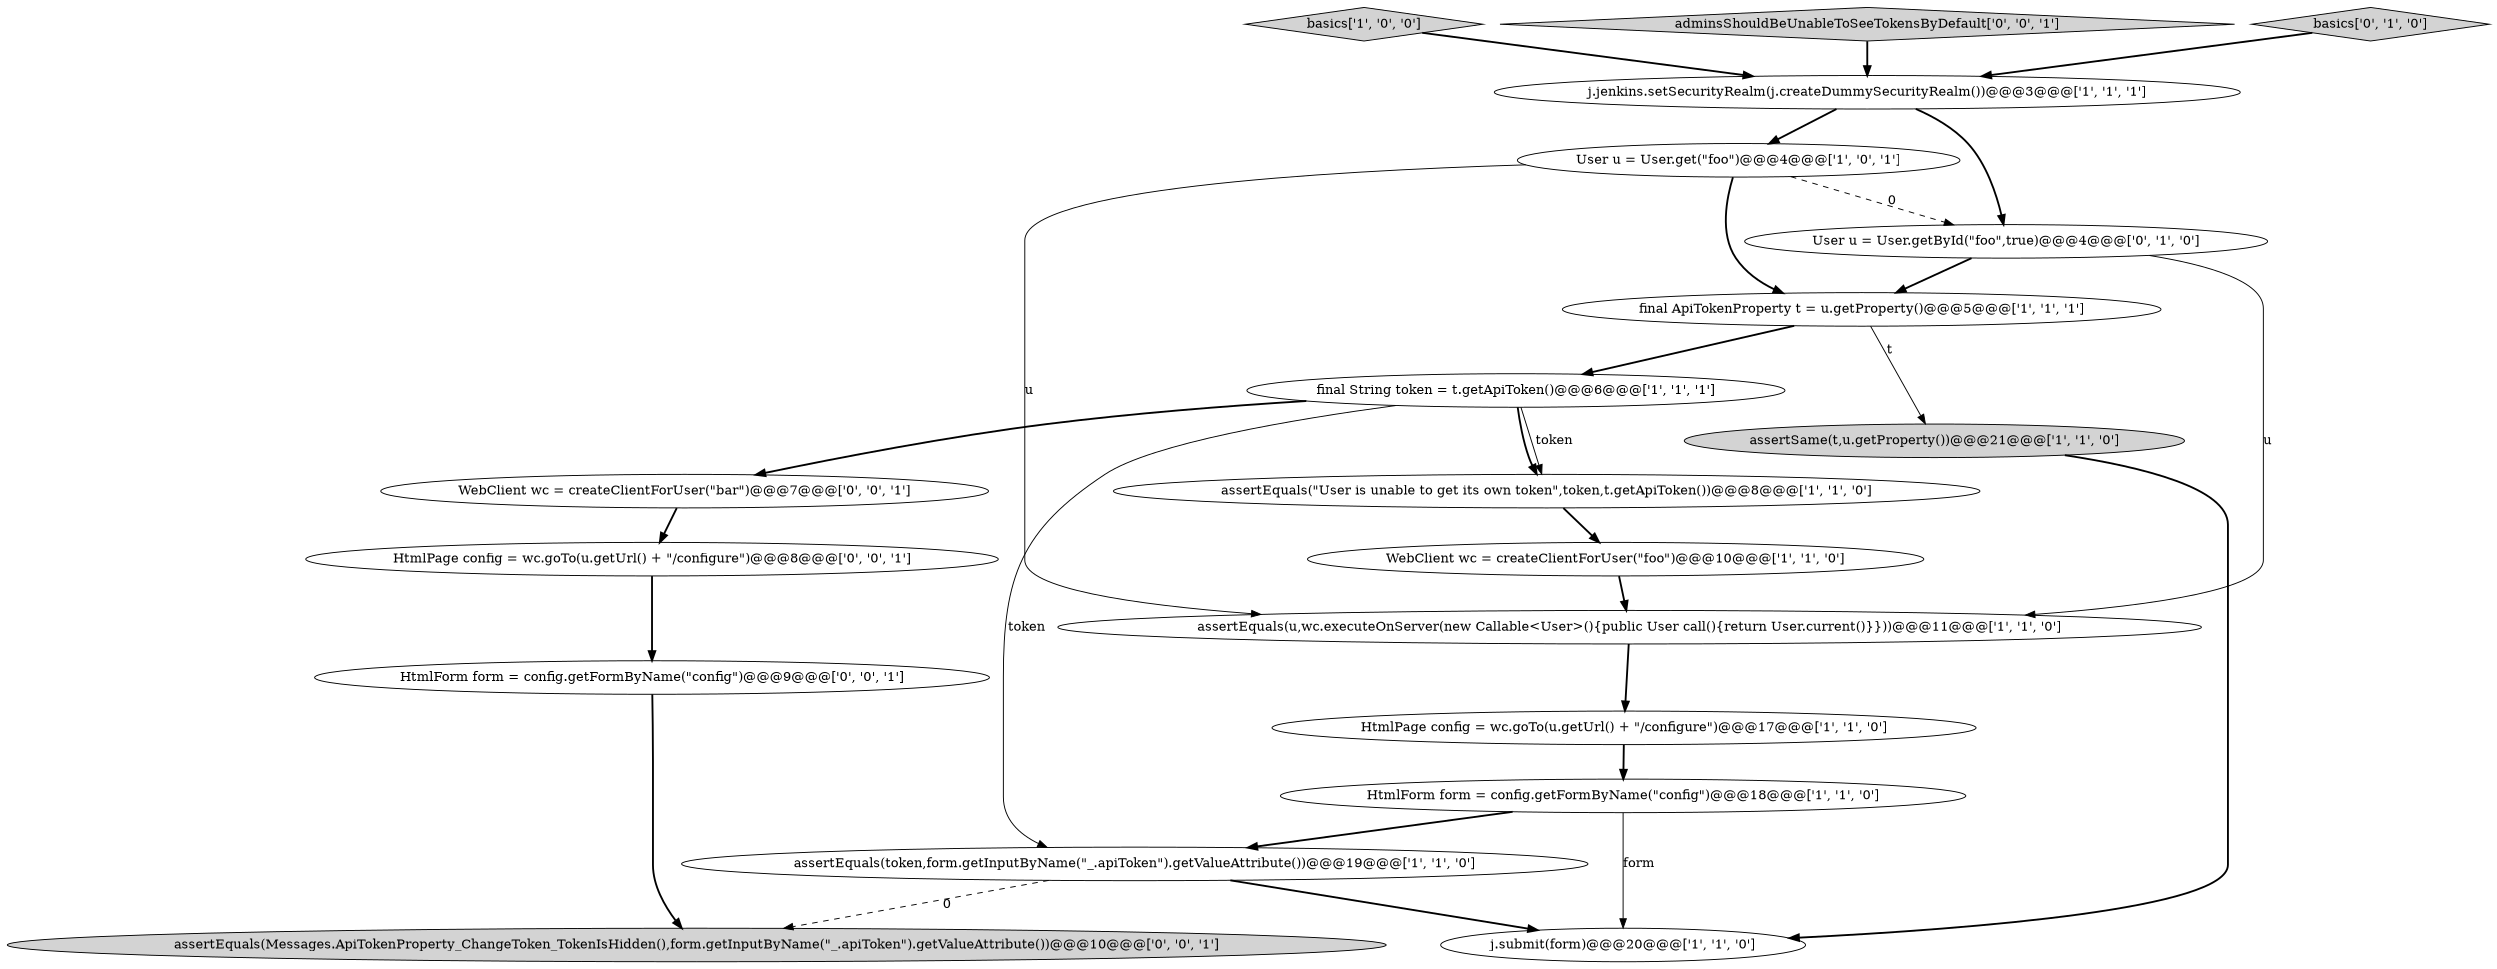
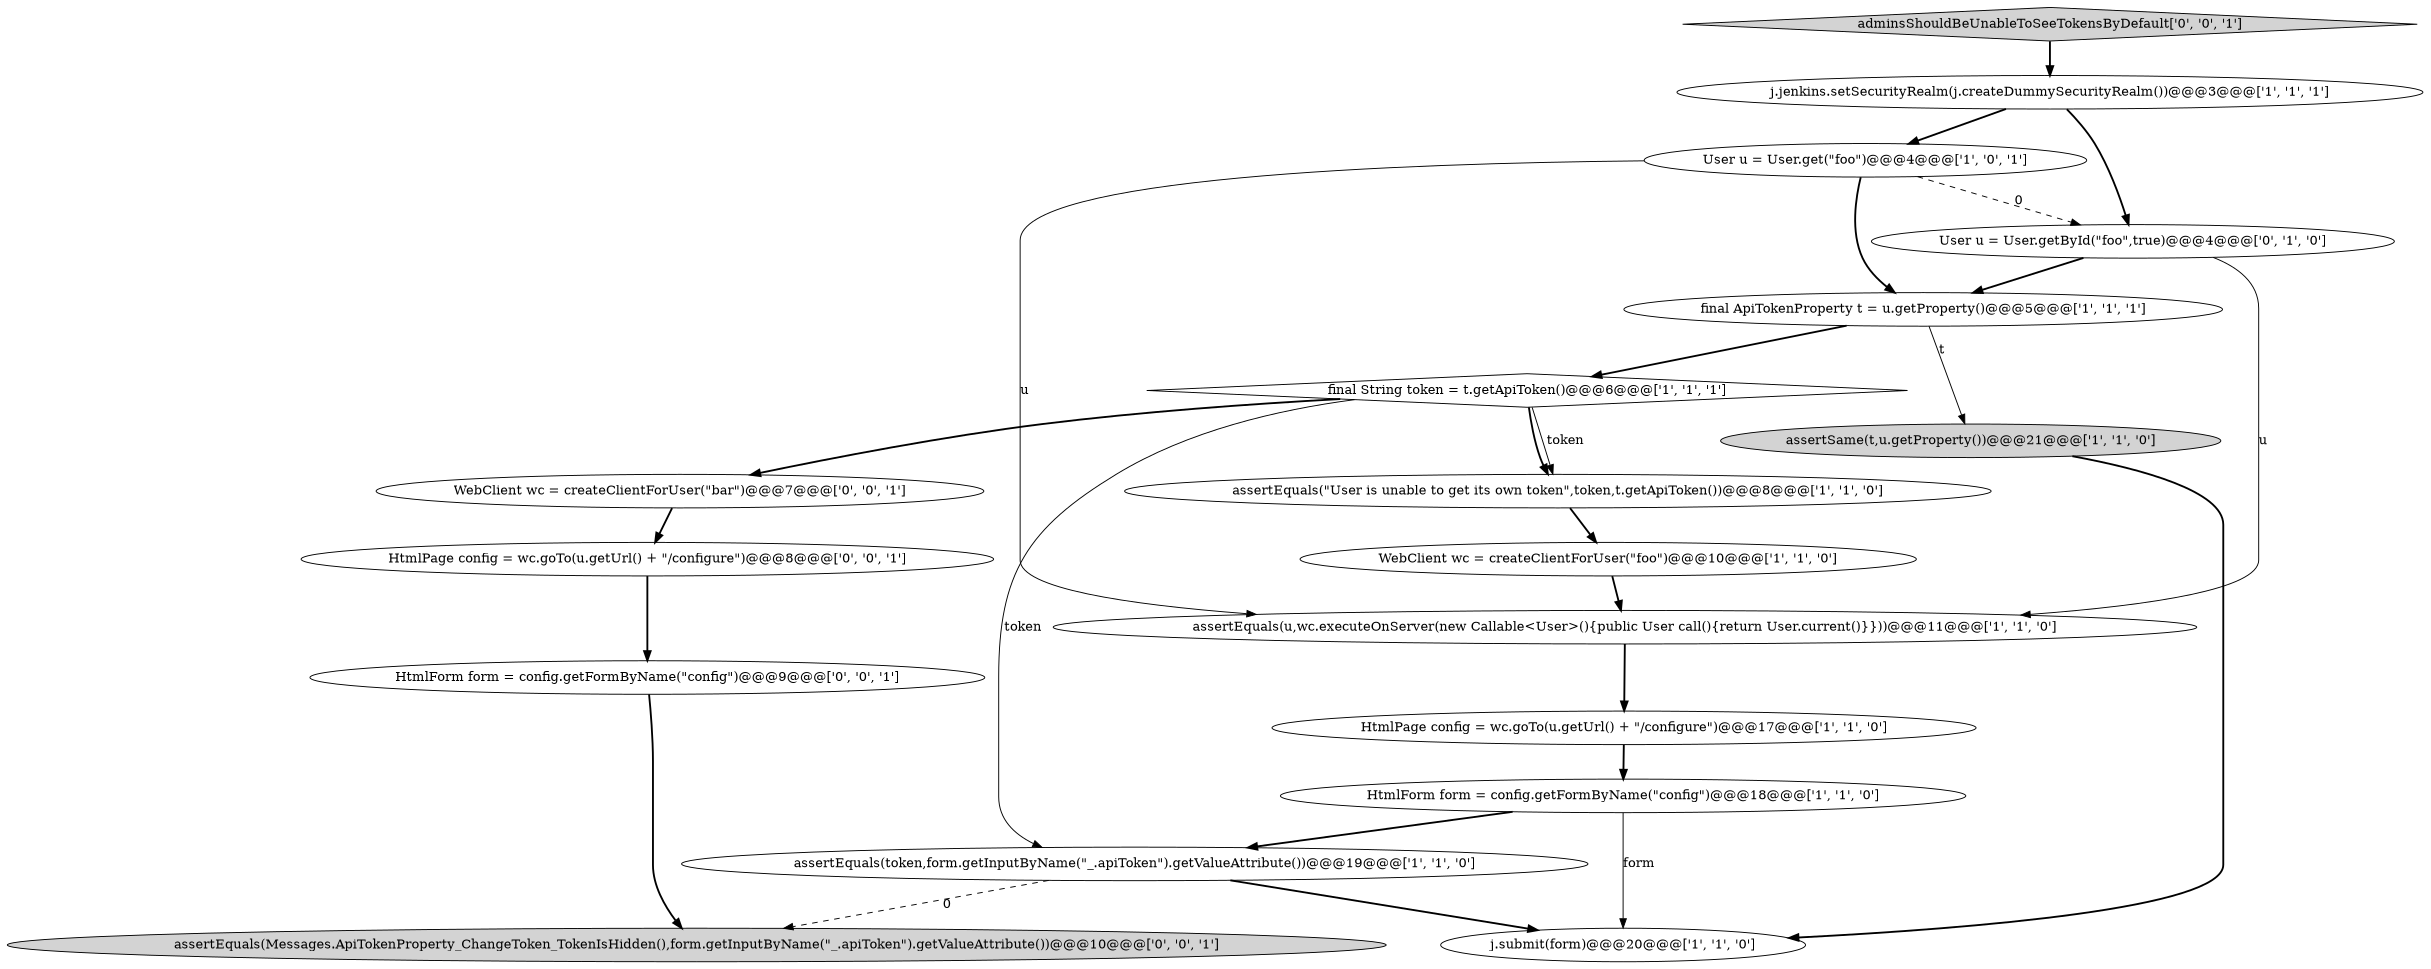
node "basics['1', '0', '0']": removed
node "basics['0', '1', '0']": removed
node "final String token = t.getApiToken()@@@6@@@['1', '1', '1']": shape ellipse -> diamond
